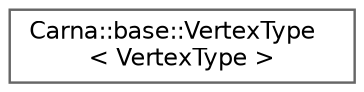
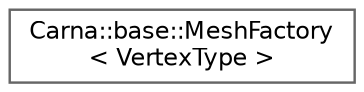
node "Carna::base::VertexType < VertexType >": label "Carna::base::VertexType < VertexType >" -> "Carna::base::MeshFactory < VertexType >"
